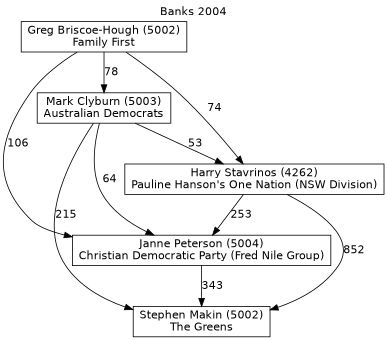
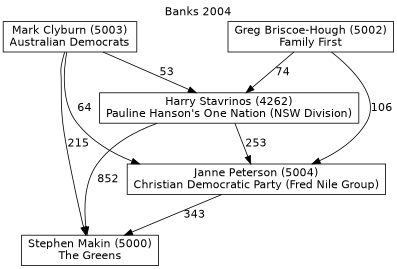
edge "Greg Briscoe-Hough (5002) Family First" -> "Mark Clyburn (5003) Australian Democrats": removed, label "78"
node "Stephen Makin (5002) The Greens": label "Stephen Makin (5002) The Greens" -> "Stephen Makin (5000) The Greens"
